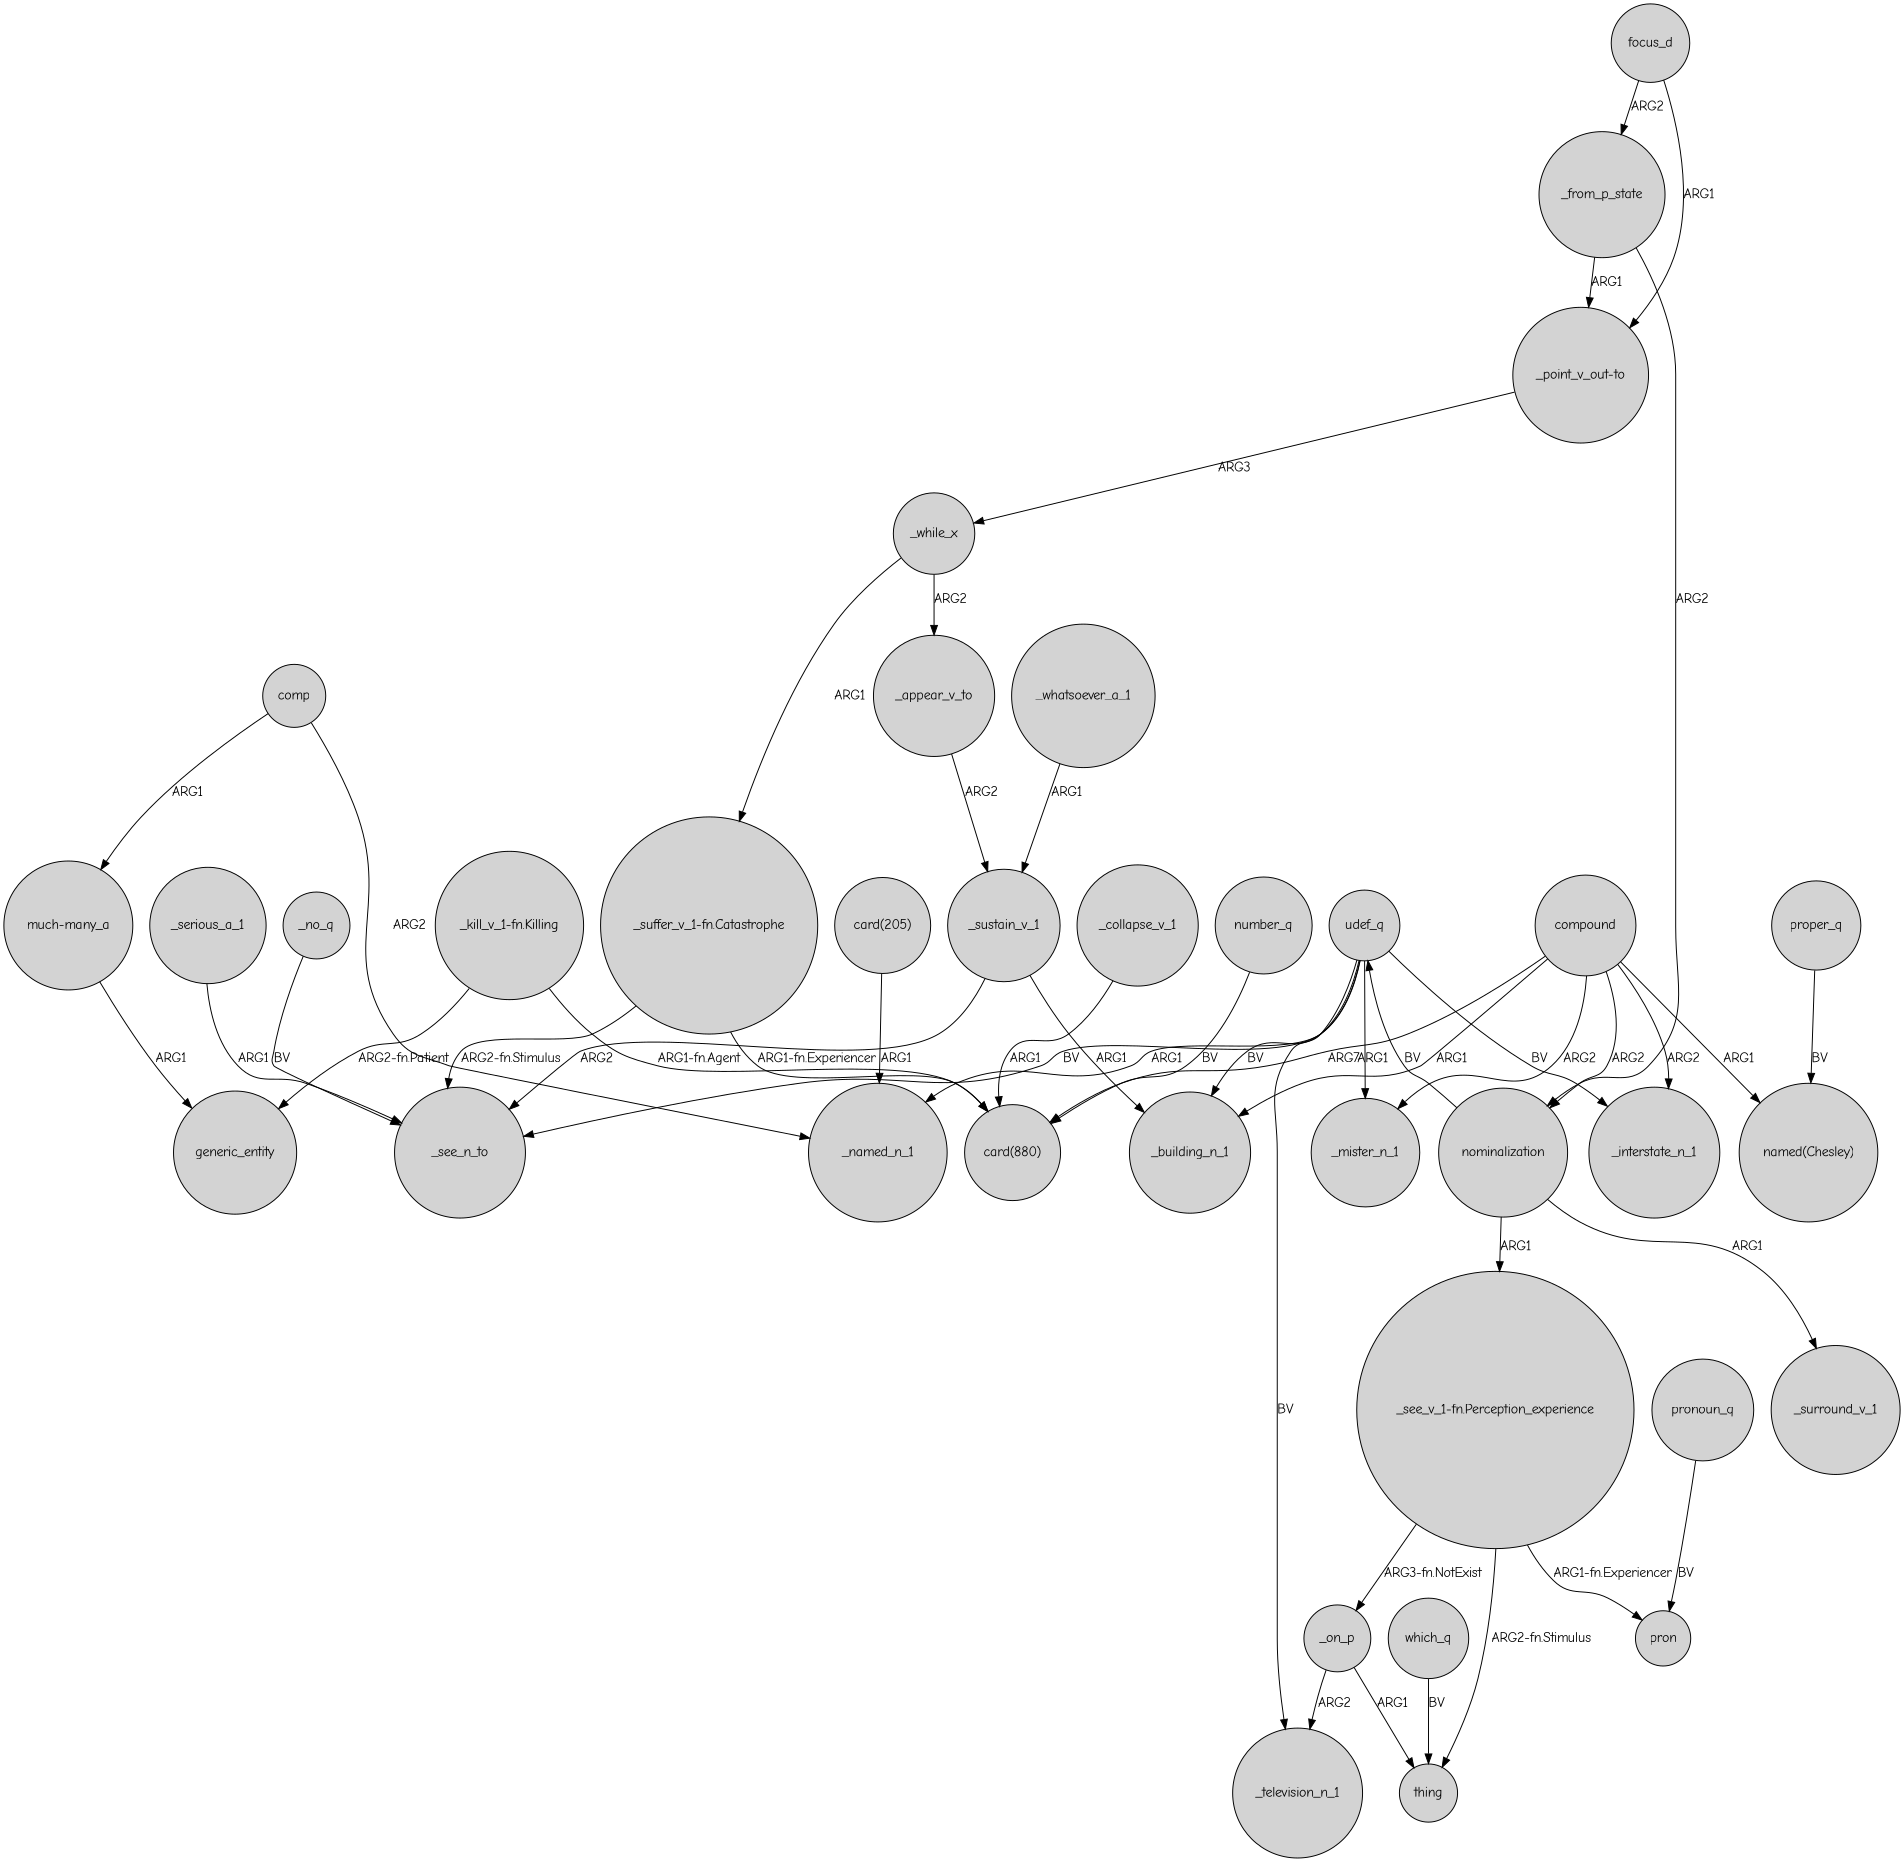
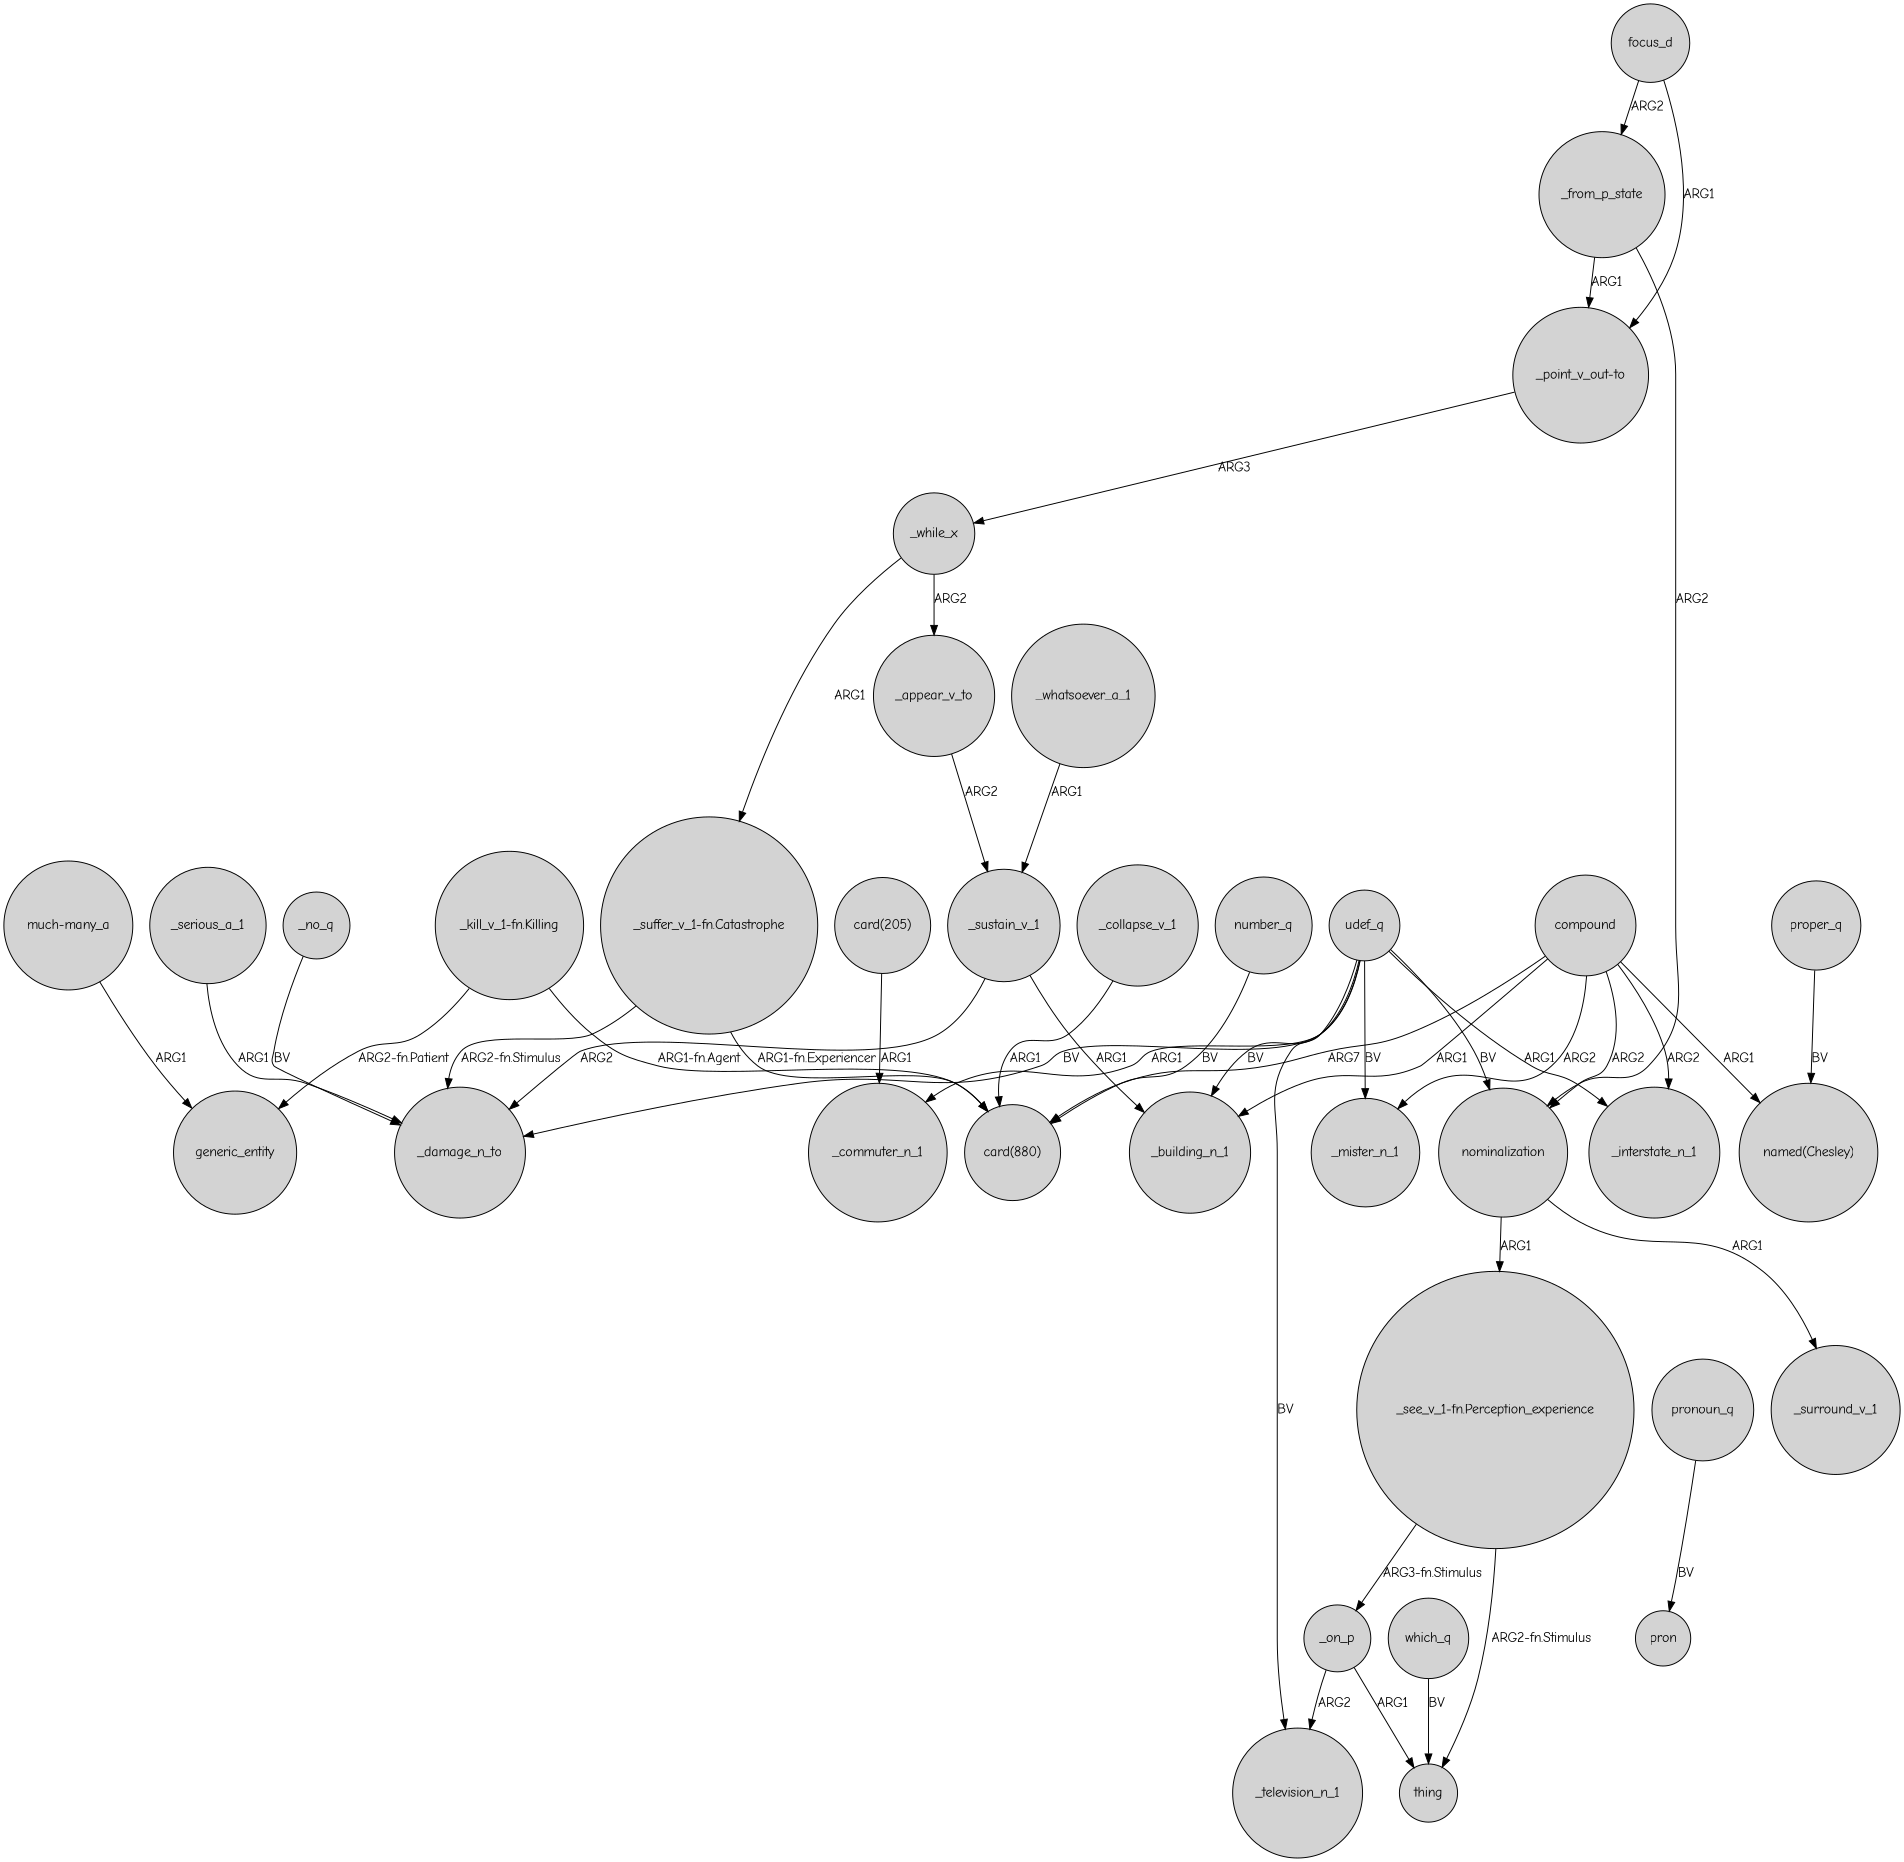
node "comp": removed
edge "nominalization" -> "udef_q": reversed
edge "udef_q" -> "_mister_n_1": label "ARG1" -> "BV"
edge "udef_q" -> "_interstate_n_1": label "BV" -> "ARG1"
node "_see_n_to": label "_see_n_to" -> "_damage_n_to"
node "_named_n_1": label "_named_n_1" -> "_commuter_n_1"
edge "_see_v_1-fn.Perception_experience" -> "_on_p": label "ARG3-fn.NotExist" -> "ARG3-fn.Stimulus"
edge "_see_v_1-fn.Perception_experience" -> "pron": removed, label "ARG1-fn.Experiencer"
